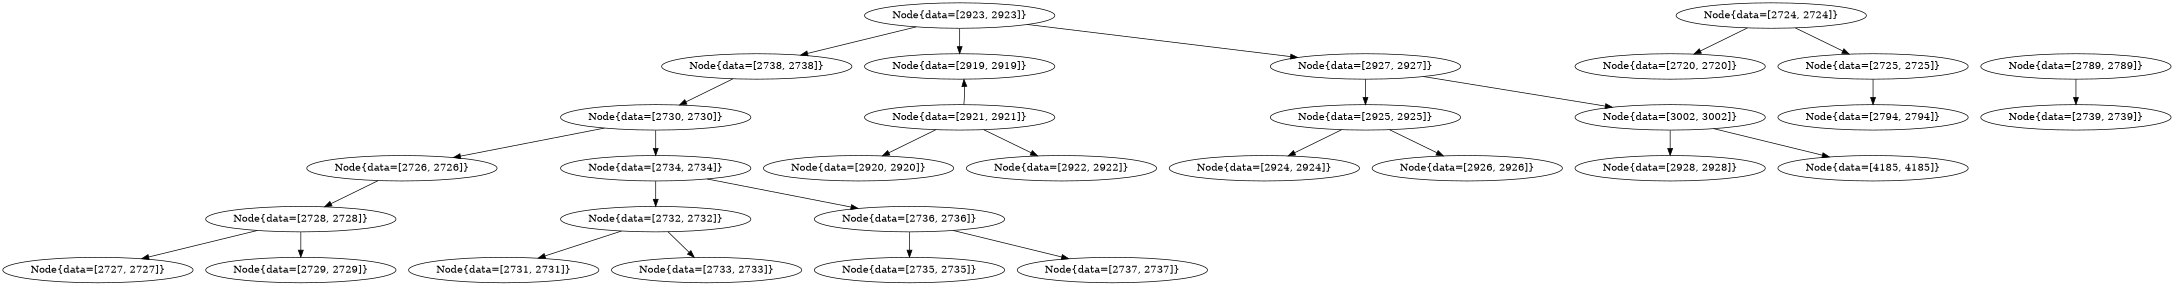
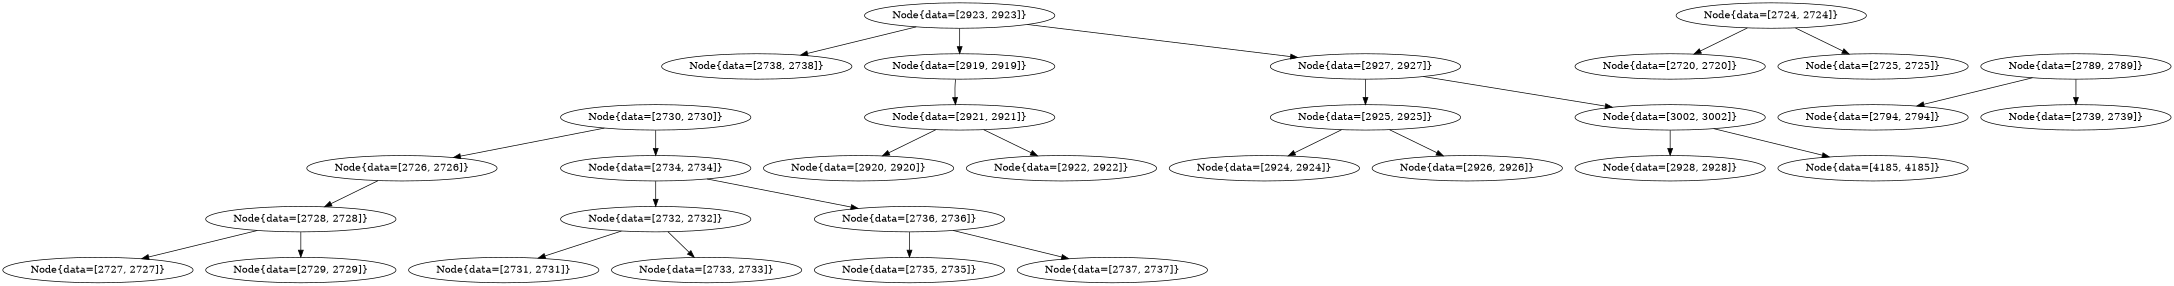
edge "Node{data=[2725, 2725]}" -> "Node{data=[2794, 2794]}": now "Node{data=[2789, 2789]}" -> "Node{data=[2794, 2794]}"
edge "Node{data=[2738, 2738]}" -> "Node{data=[2730, 2730]}": removed
edge "Node{data=[2921, 2921]}" -> "Node{data=[2919, 2919]}": reversed
